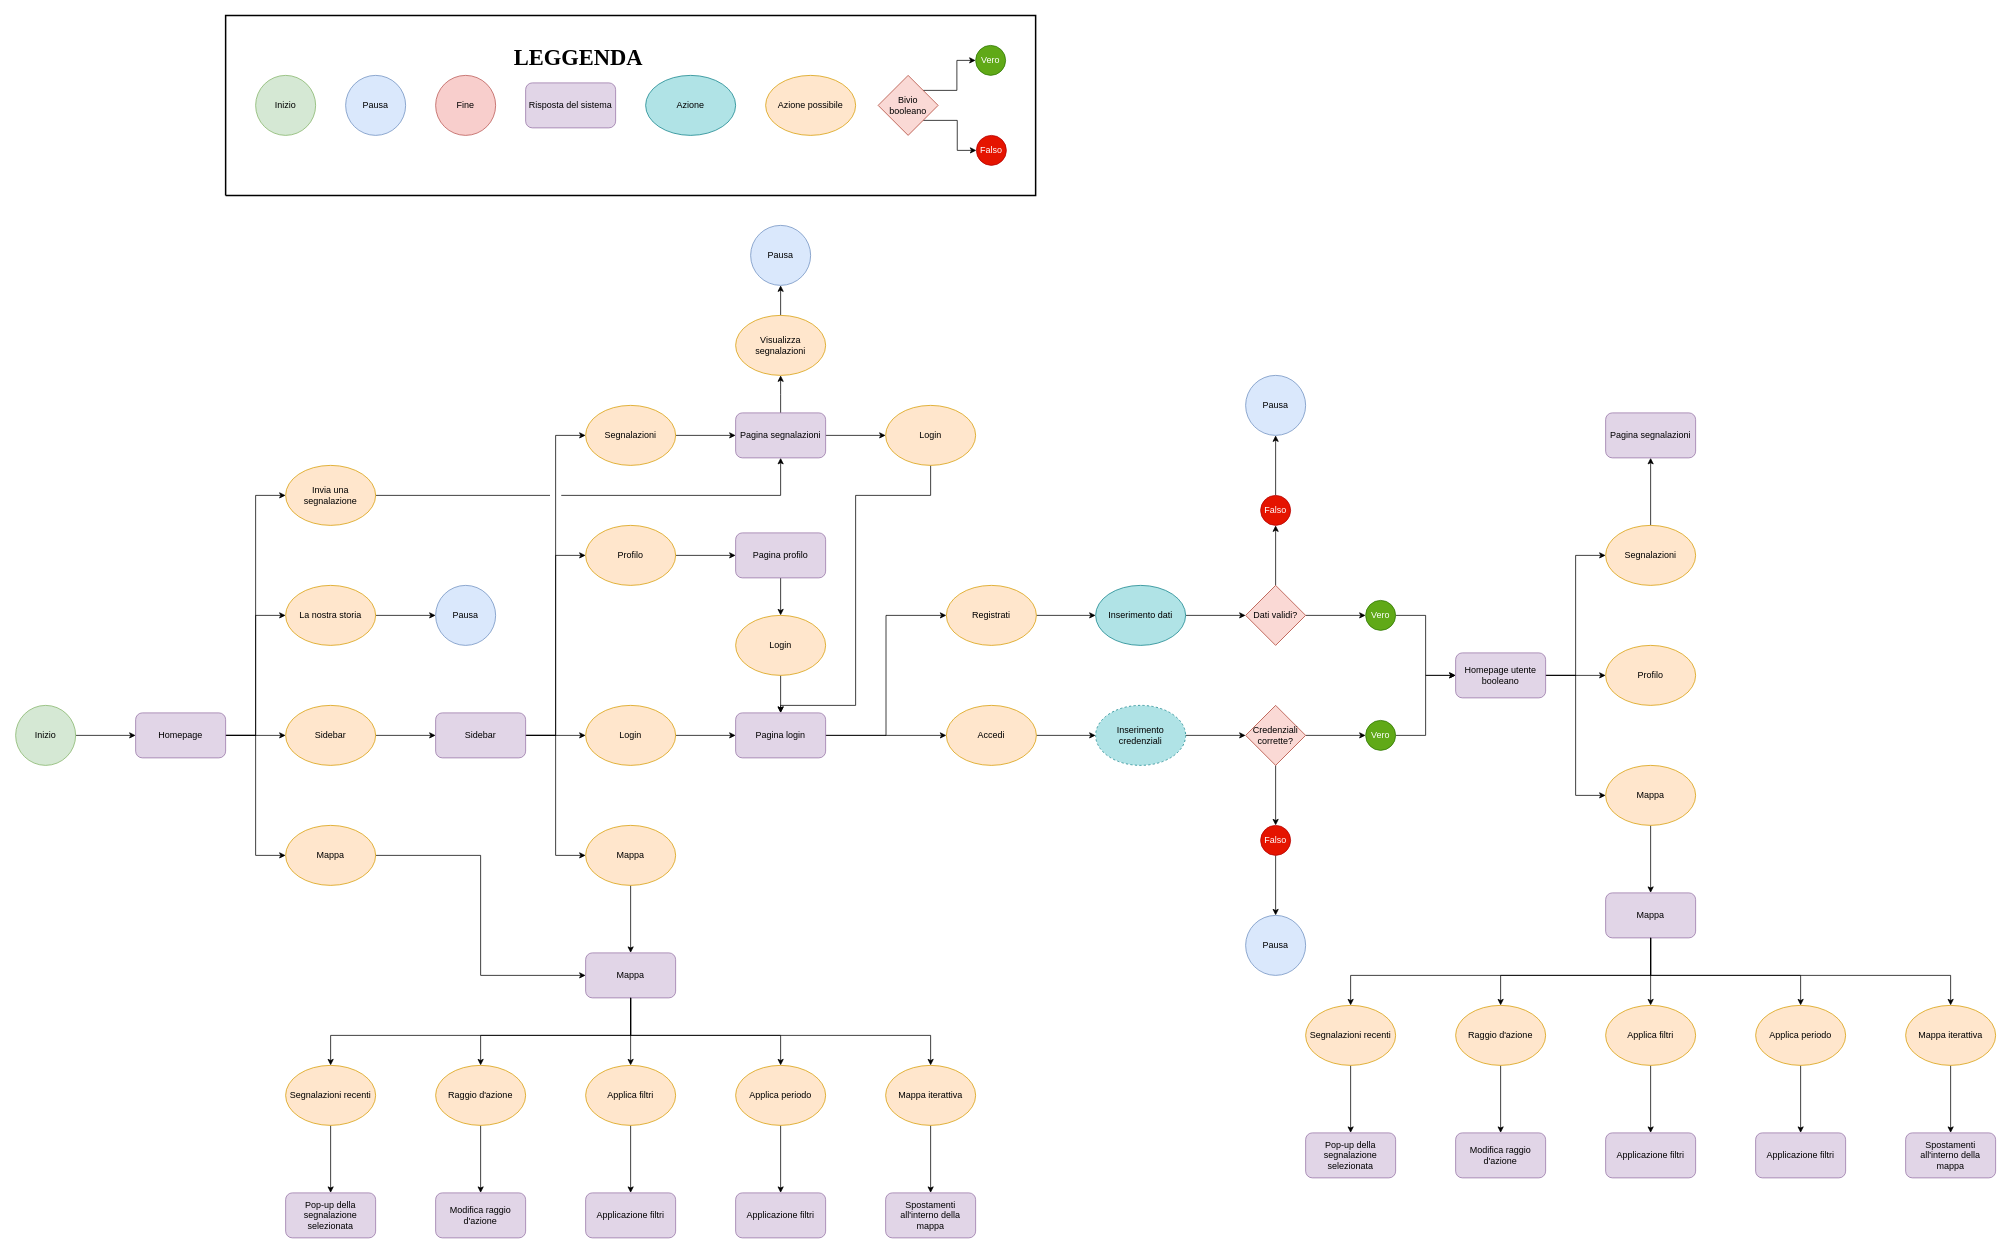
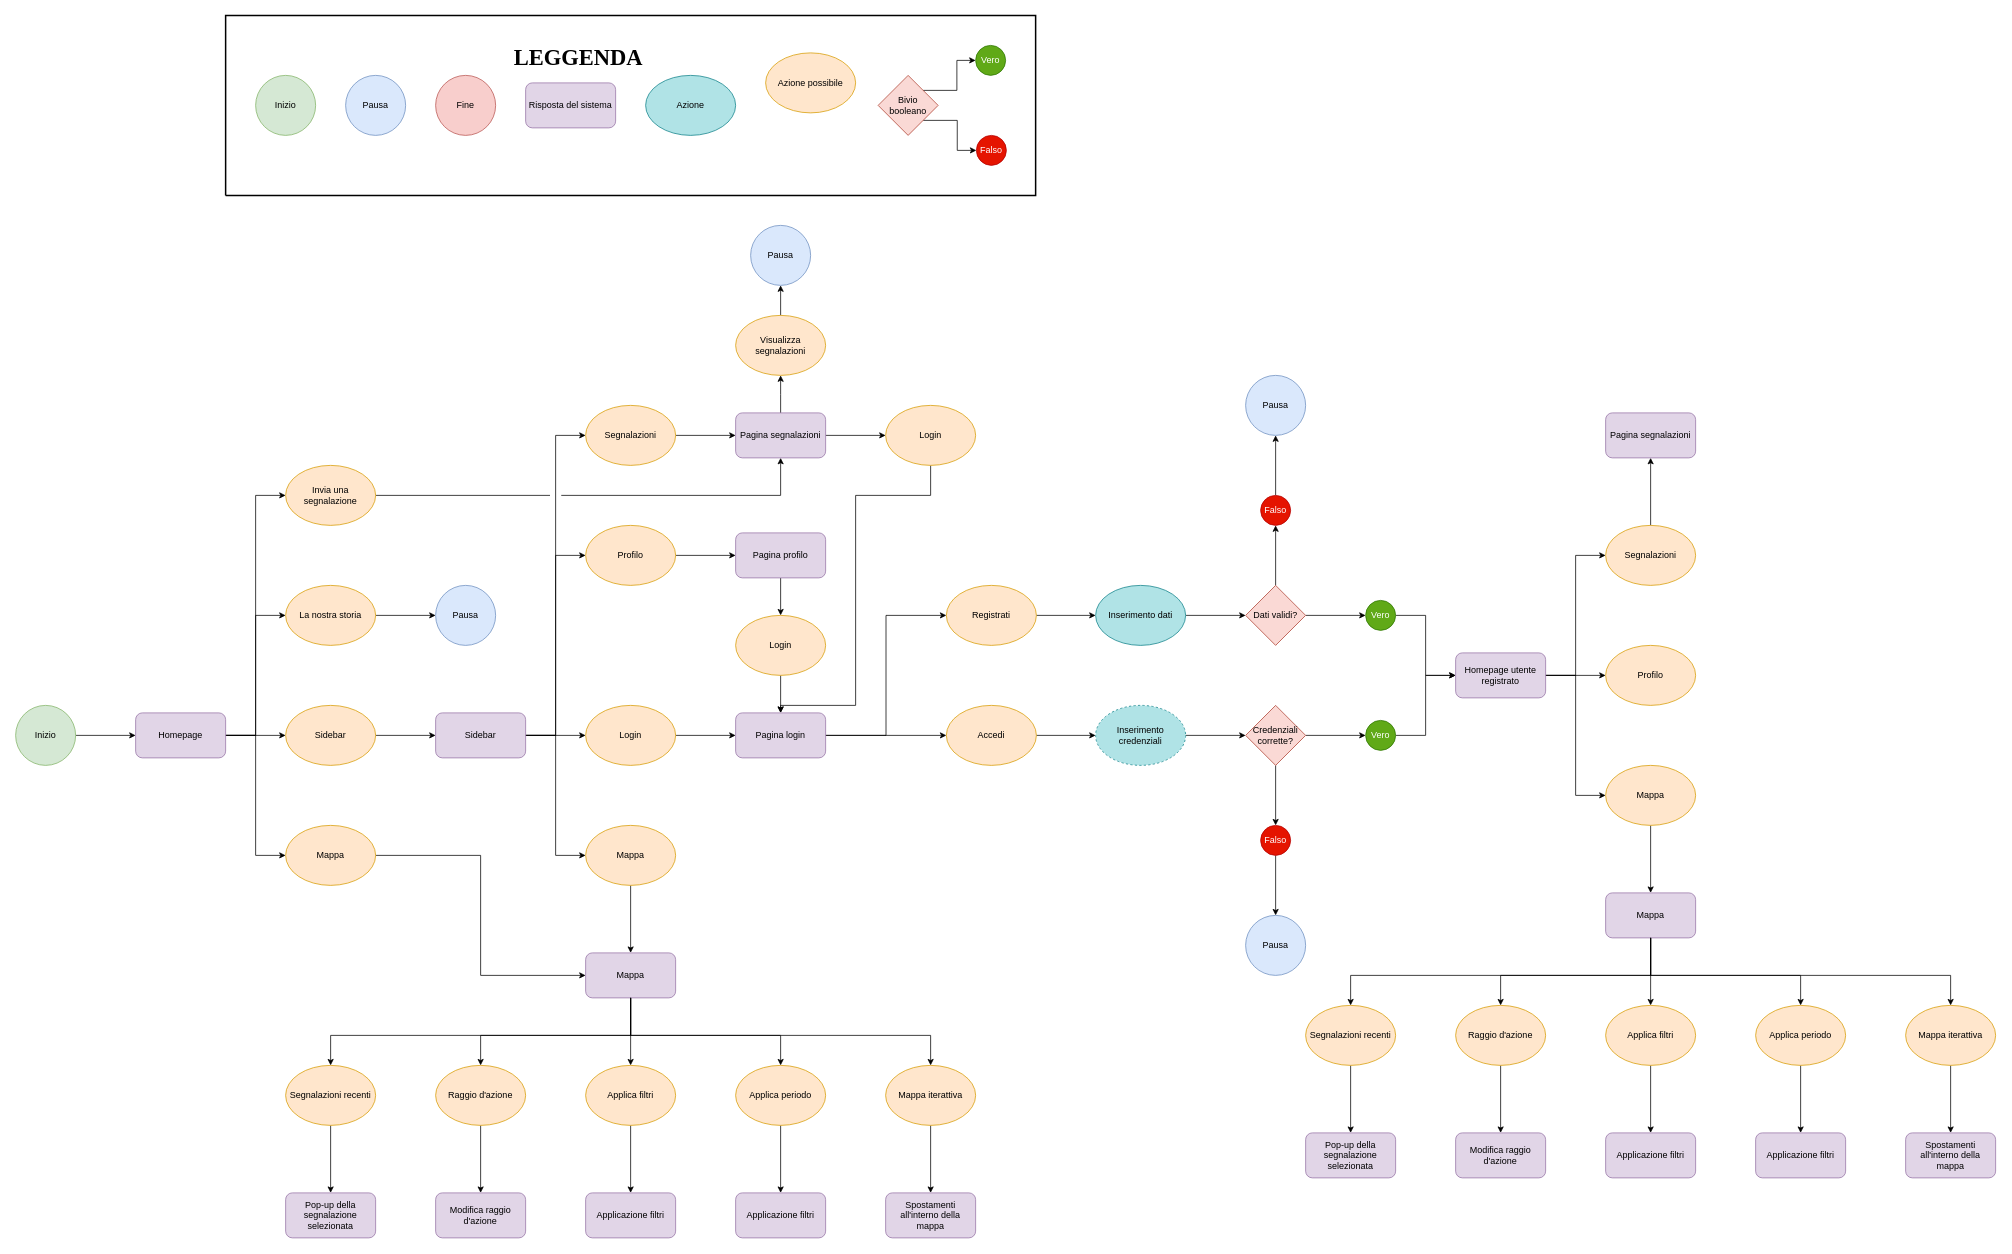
node "Azione possibile": moved (810, 105) -> (810, 83)
node "Homepage utente booleano": label "Homepage utente booleano" -> "Homepage utente registrato"
